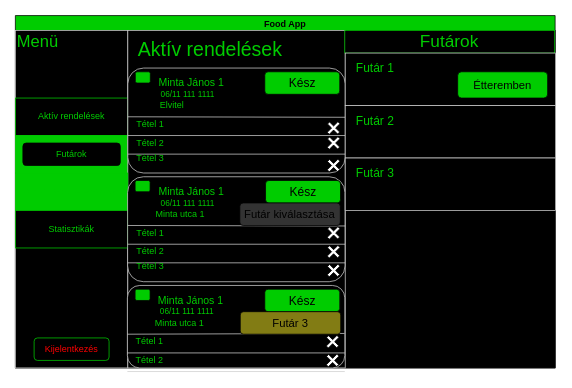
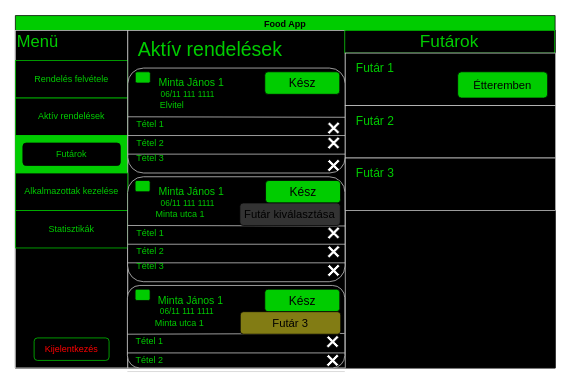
node "Rendelés felvétele": added
node "Alkalmazottak kezelése": fillcolor #00cc00 -> #000000
